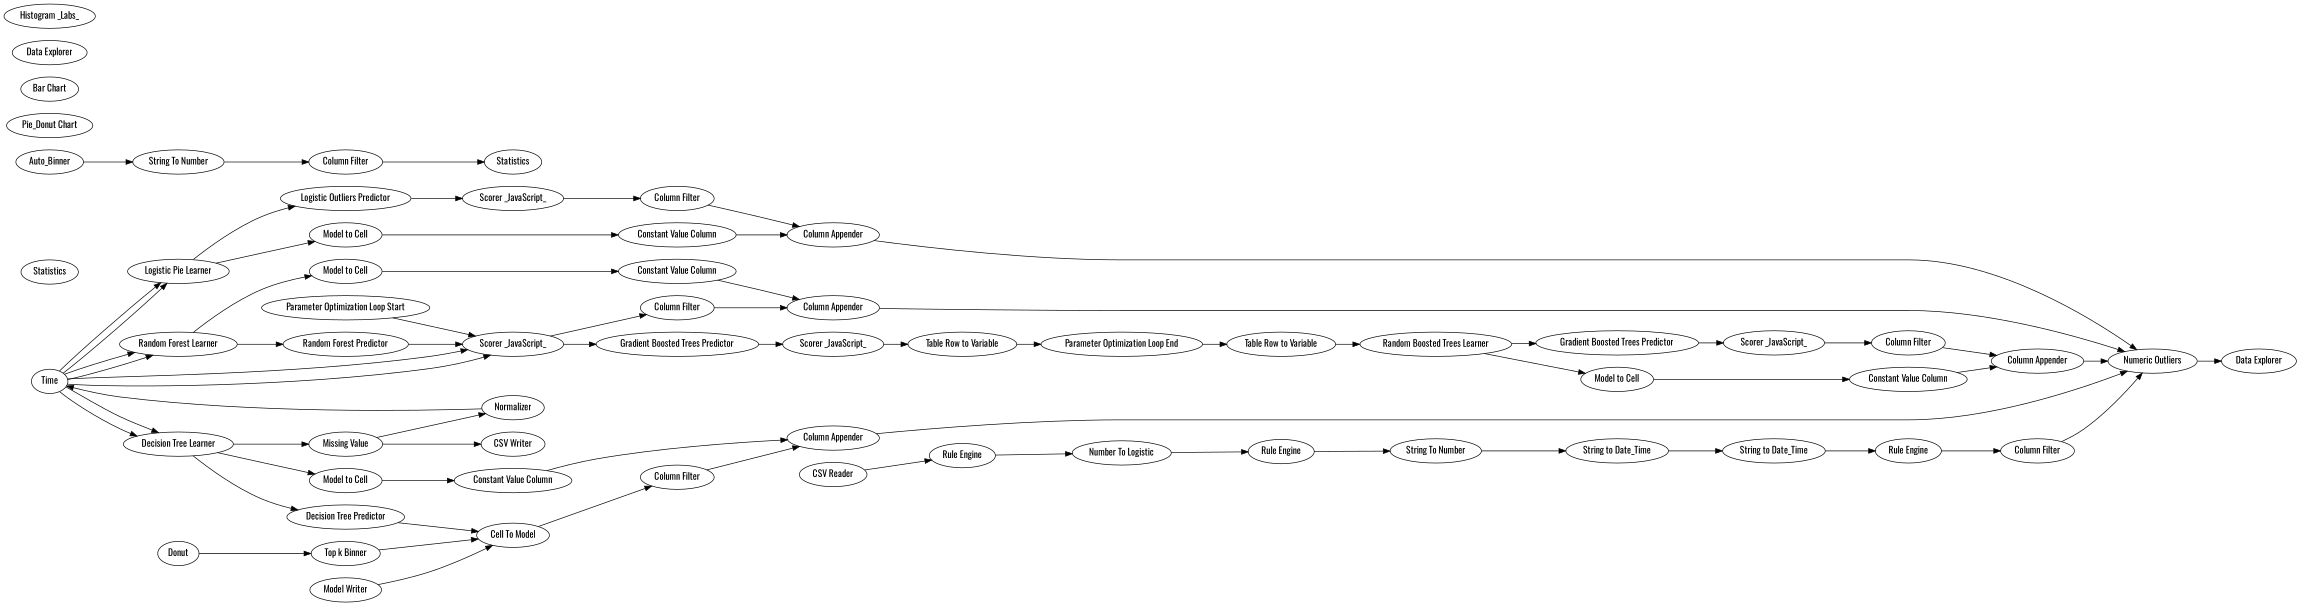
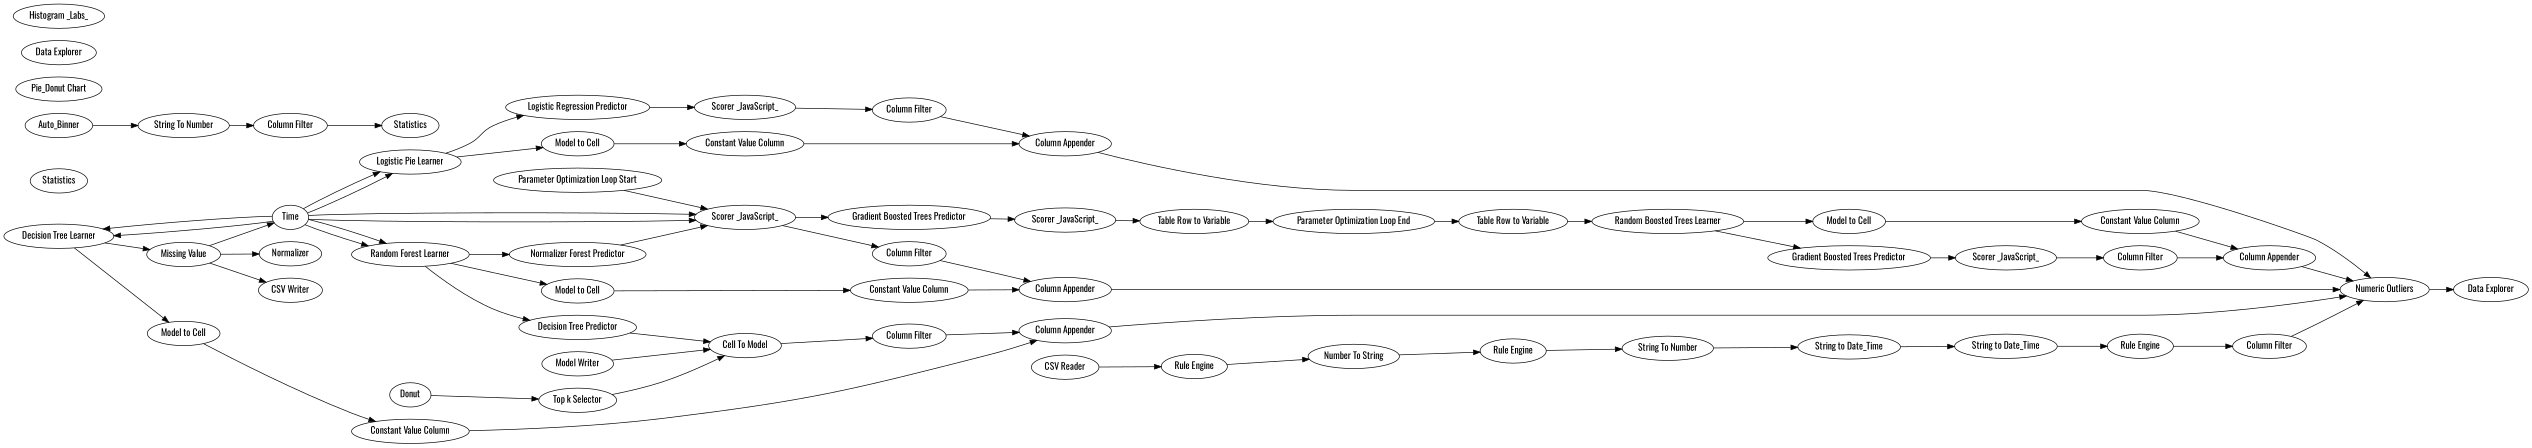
node "Bar Chart": removed
node "Logistic Outliers Predictor": label "Logistic Outliers Predictor" -> "Logistic Regression Predictor"
node "Random Forest Predictor": label "Random Forest Predictor" -> "Normalizer Forest Predictor"
edge "Normalizer" -> "Time": now "Missing Value" -> "Time"
node "Number To Logistic": label "Number To Logistic" -> "Number To String"
edge "Decision Tree Learner" -> "Decision Tree Predictor": now "Random Forest Learner" -> "Decision Tree Predictor"
node "Top k Binner": label "Top k Binner" -> "Top k Selector"
